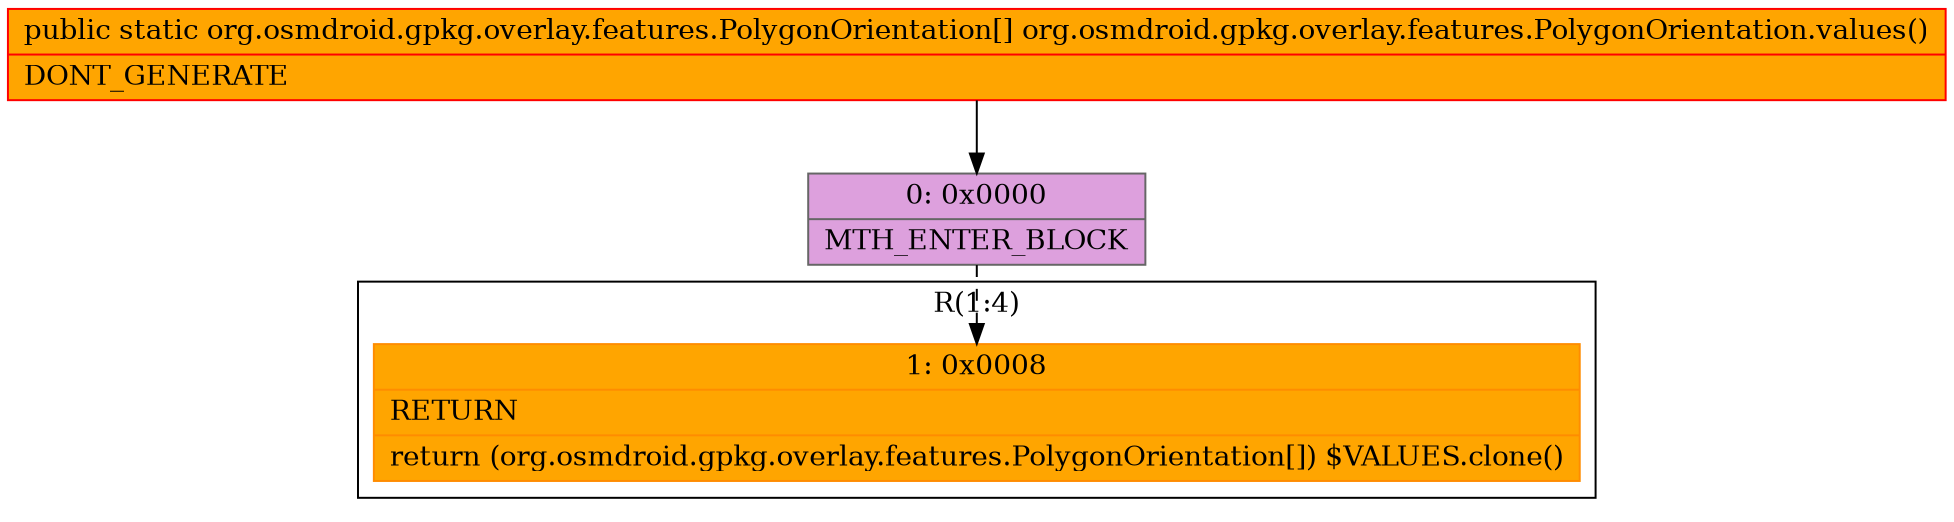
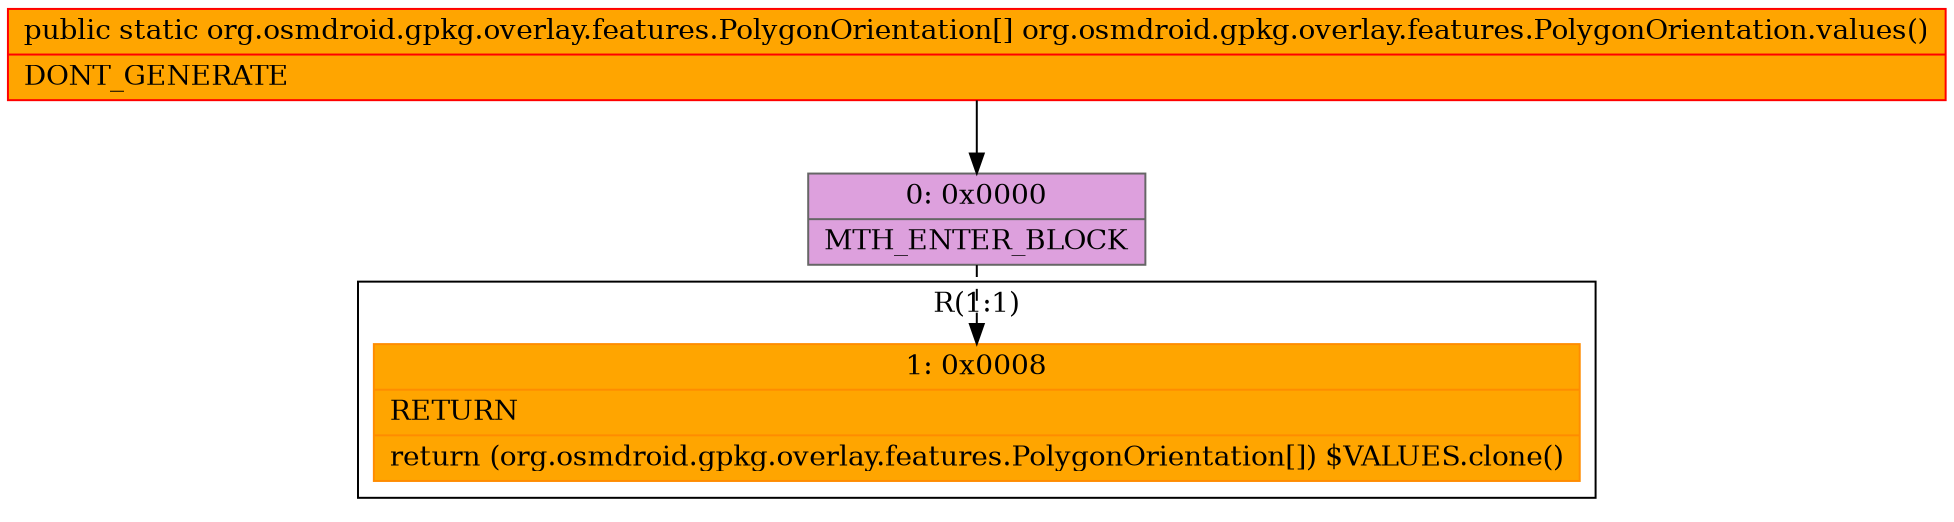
cluster "R(1:4)": label "R(1:4)" -> "R(1:1)"
